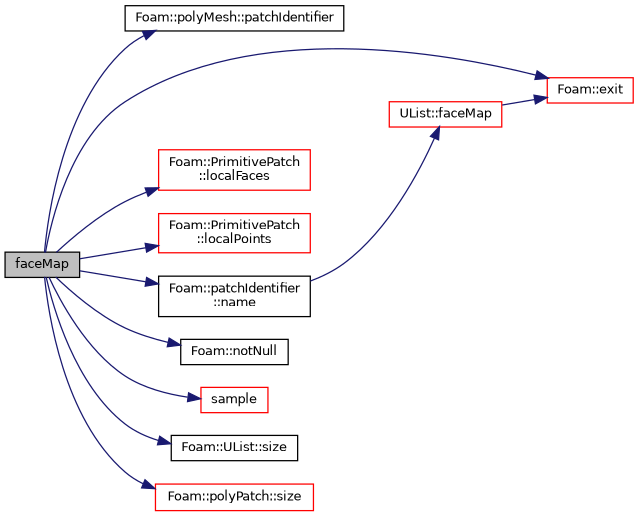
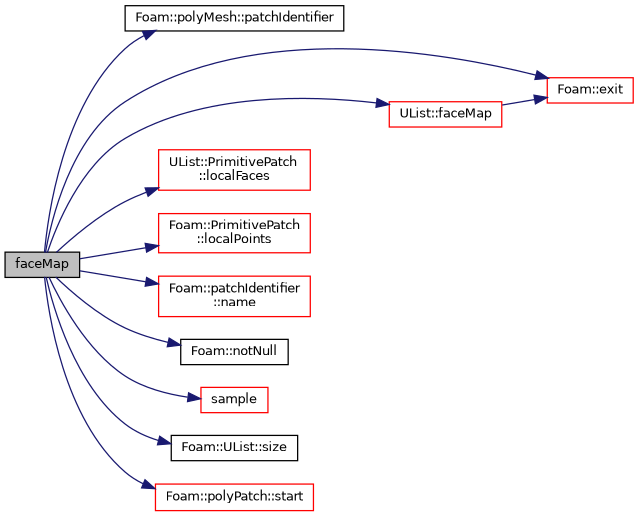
node "Foam::PrimitivePatch ::localFaces": label "Foam::PrimitivePatch ::localFaces" -> "UList::PrimitivePatch ::localFaces"
edge "Foam::patchIdentifier ::name" -> "UList::faceMap": now "faceMap" -> "UList::faceMap"
node "Foam::patchIdentifier ::name": color black -> red
node "Foam::polyPatch::size": label "Foam::polyPatch::size" -> "Foam::polyPatch::start"
